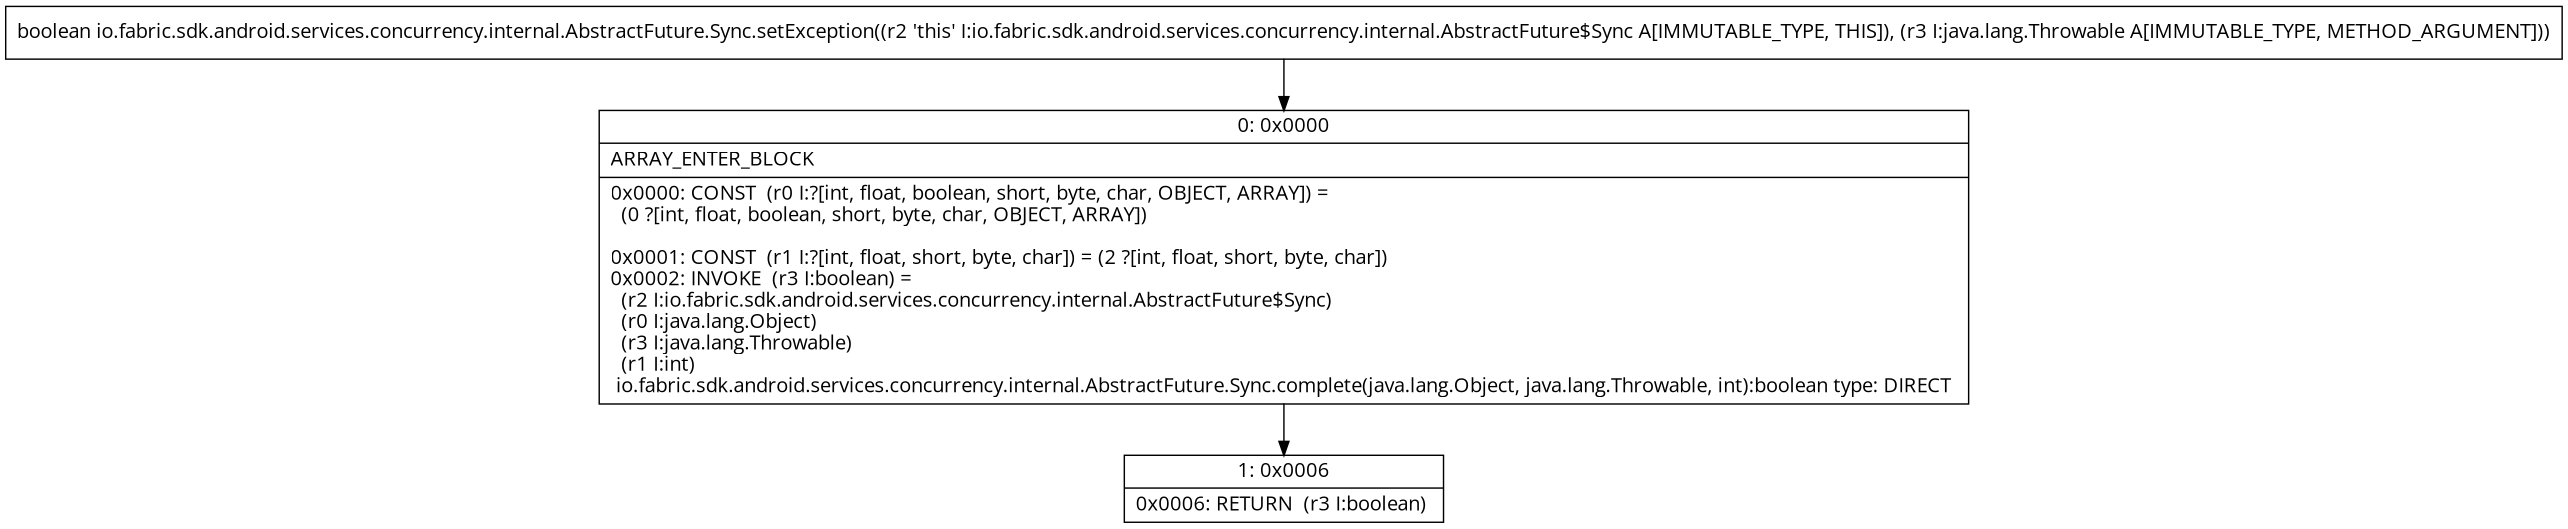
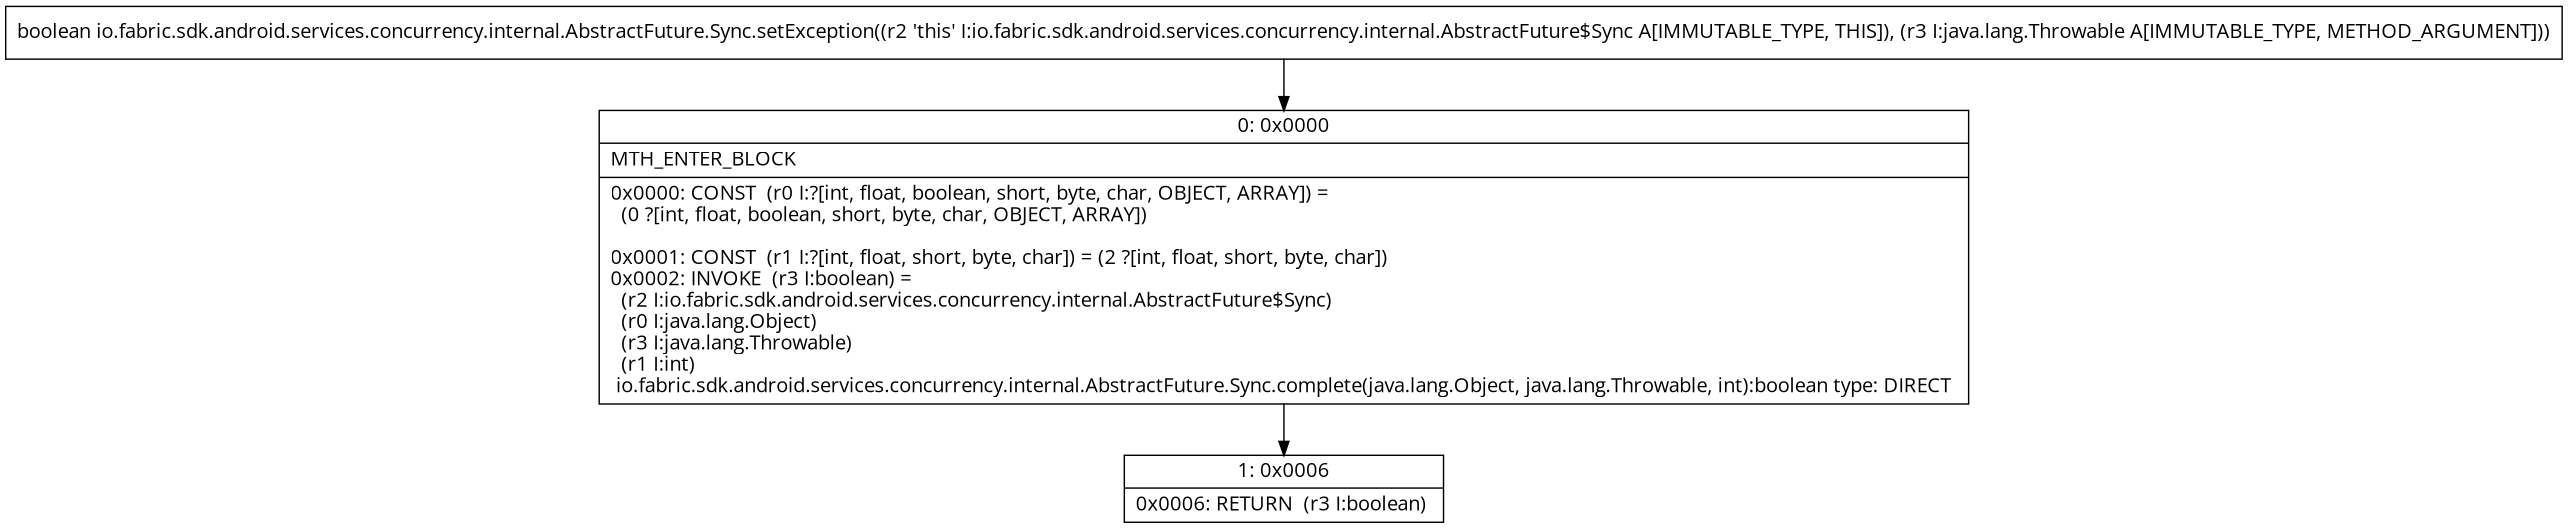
node "0: 0x0000": text "ARRAY_ENTER_BLOCK" -> "MTH_ENTER_BLOCK"
